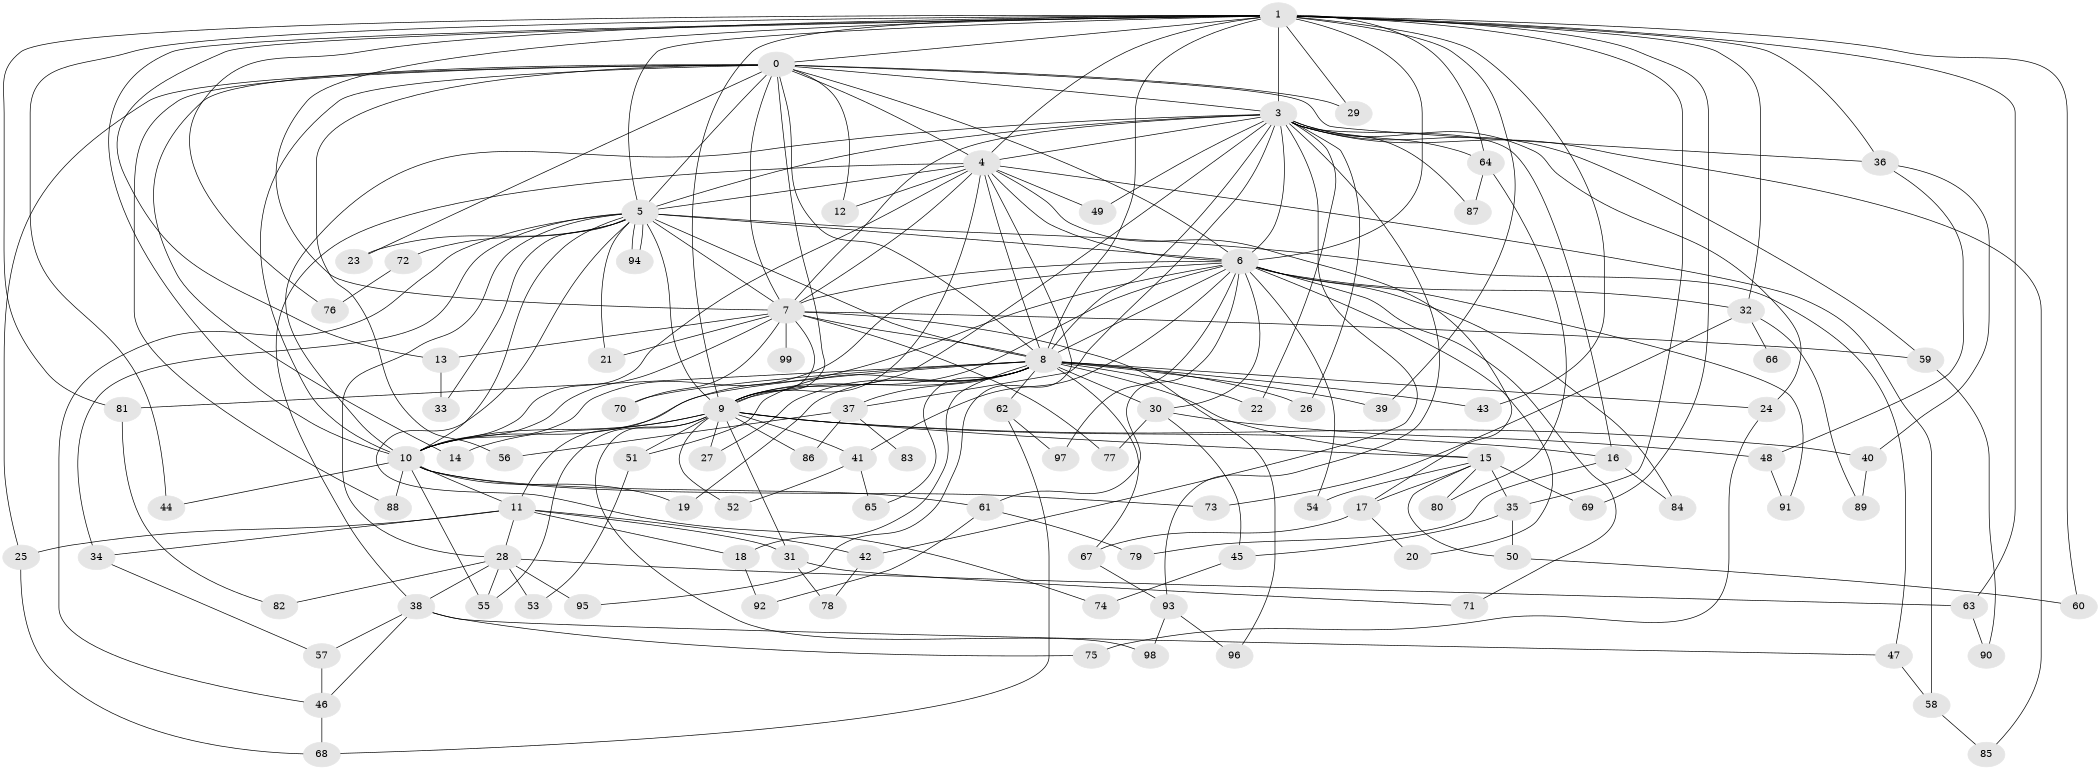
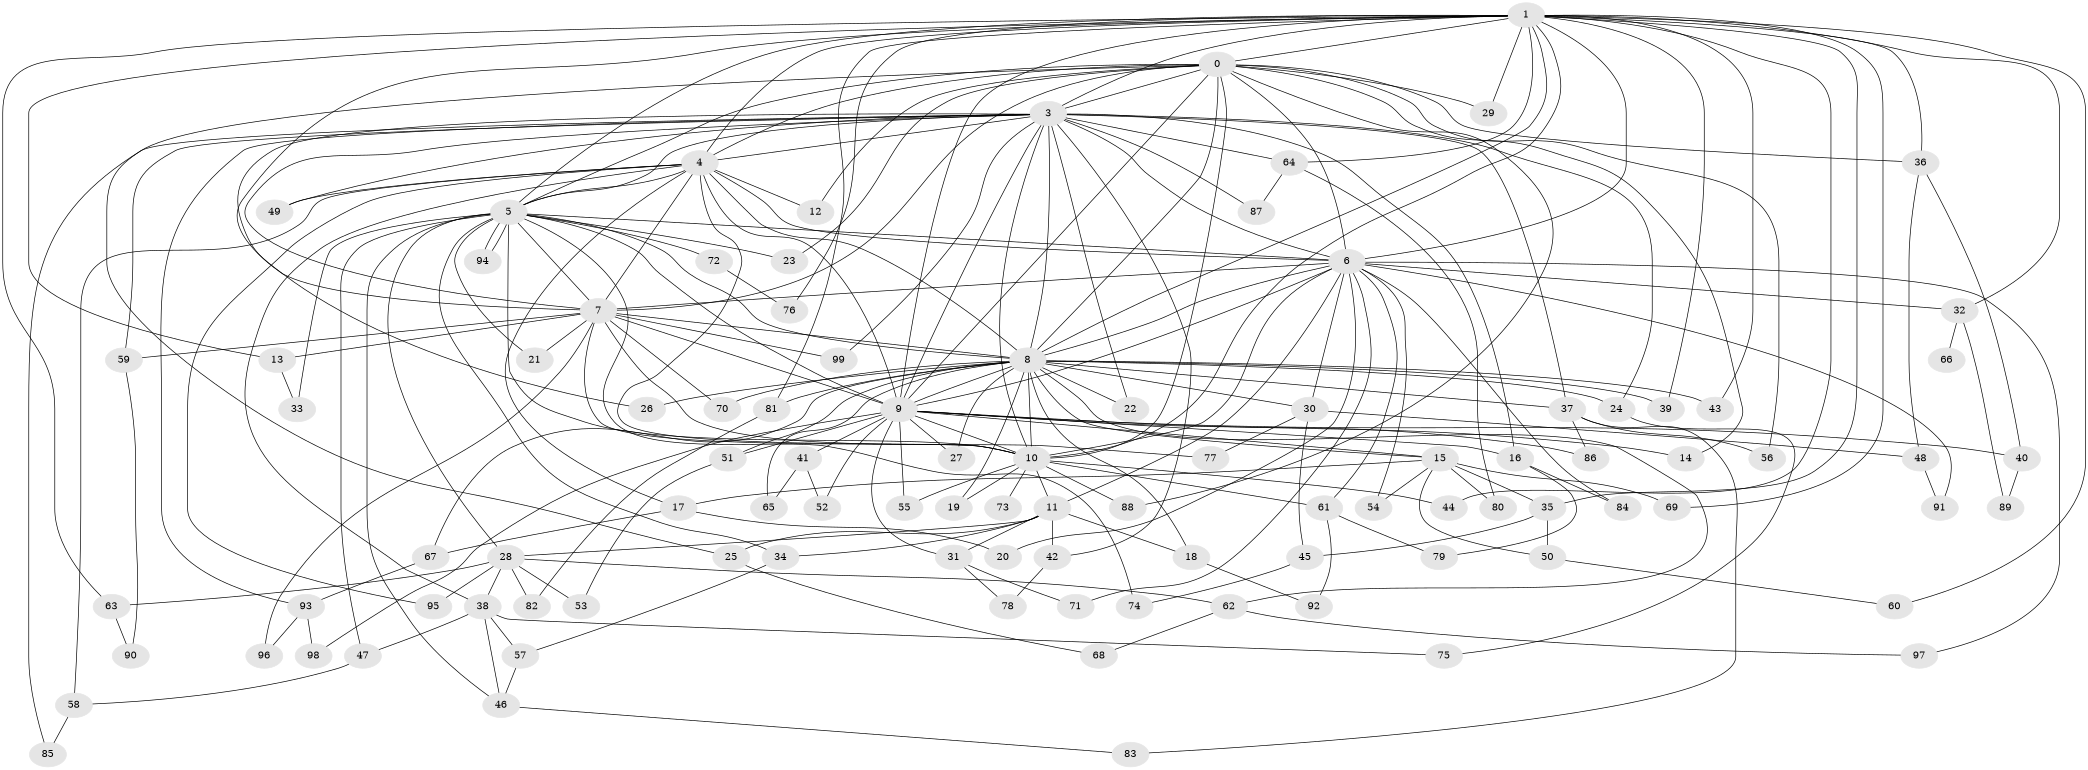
edge "3" -- "99": added
edge "6" -- "41": removed
edge "32" -- "73": removed
edge "28" -- "55": now "28" -- "62"
edge "46" -- "68": now "46" -- "83"
